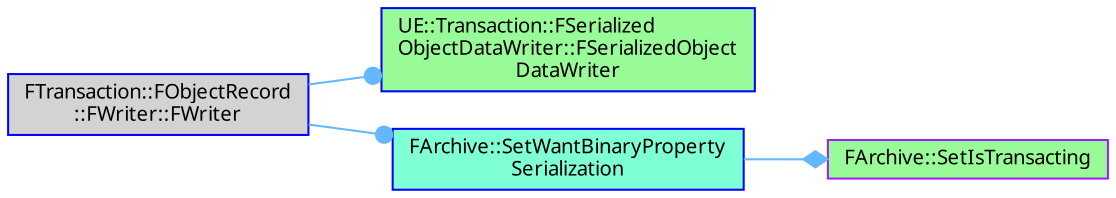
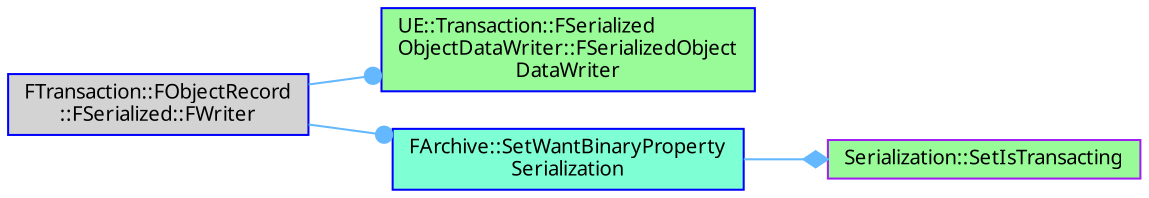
node "FTransaction::FObjectRecord ::FWriter::FWriter": label "FTransaction::FObjectRecord ::FWriter::FWriter" -> "FTransaction::FObjectRecord ::FSerialized::FWriter"
node "FArchive::SetIsTransacting": label "FArchive::SetIsTransacting" -> "Serialization::SetIsTransacting"
